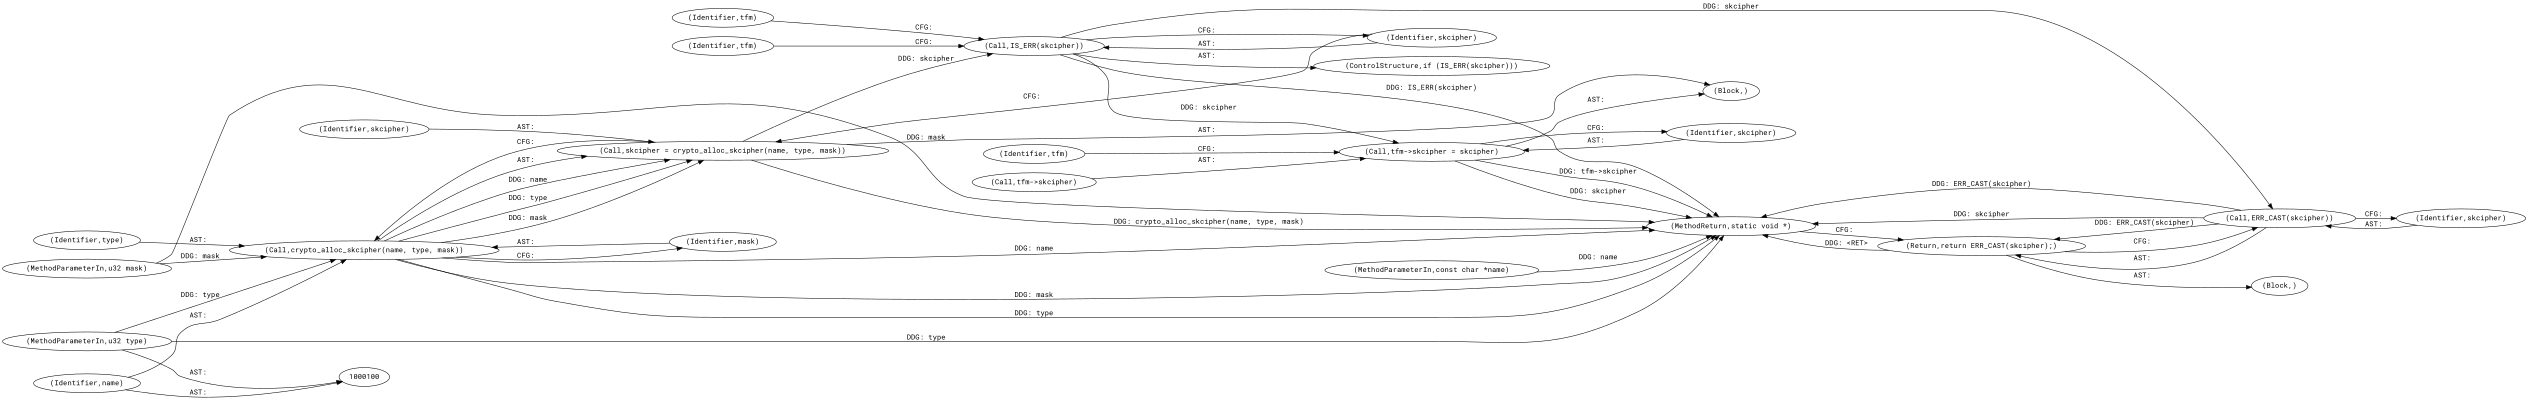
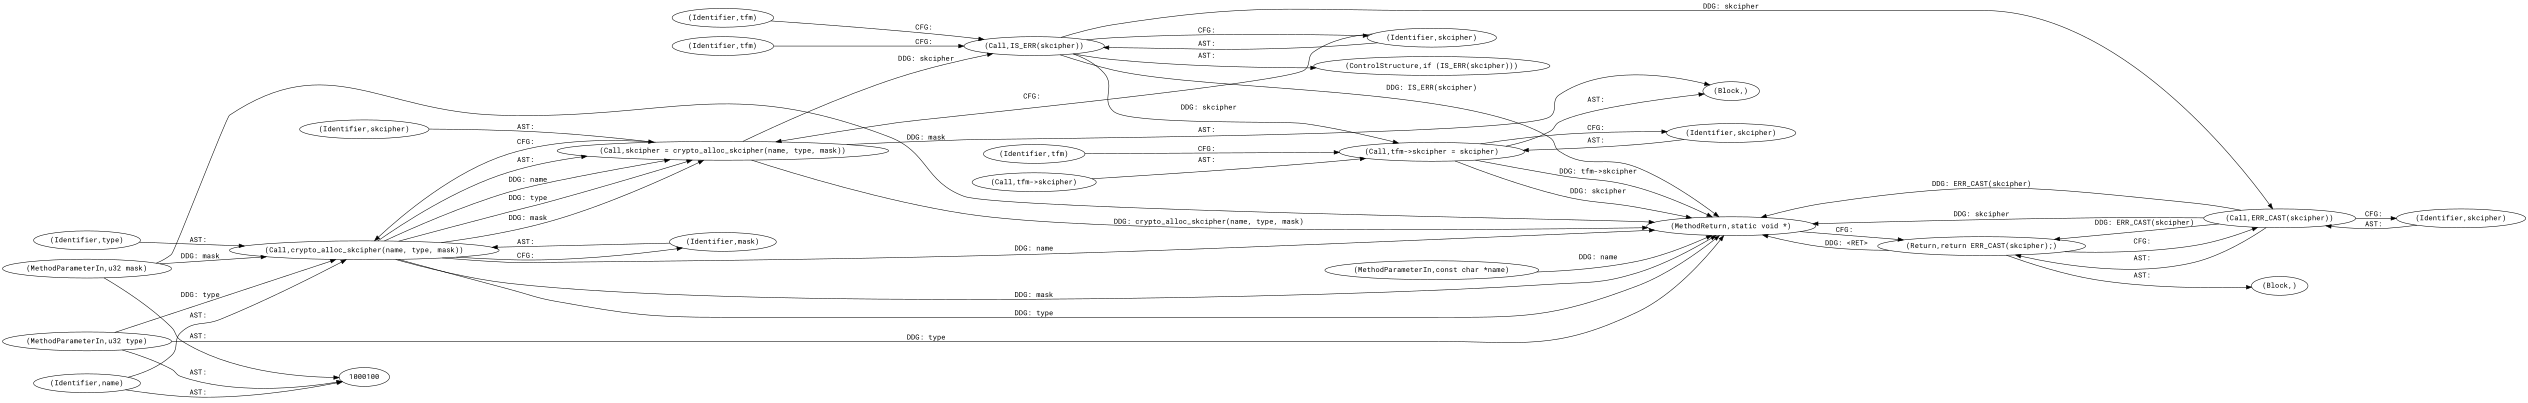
edge "(MethodParameterIn,u32 mask)" -> "1000100": added, label "AST:"
